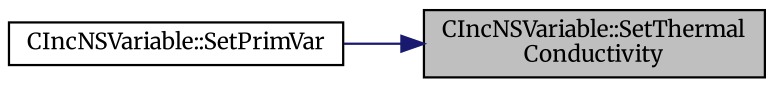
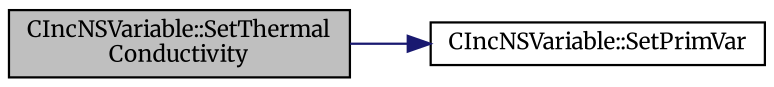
edge "CIncNSVariable::SetPrimVar" -> "CIncNSVariable::SetThermal Conductivity": reversed
